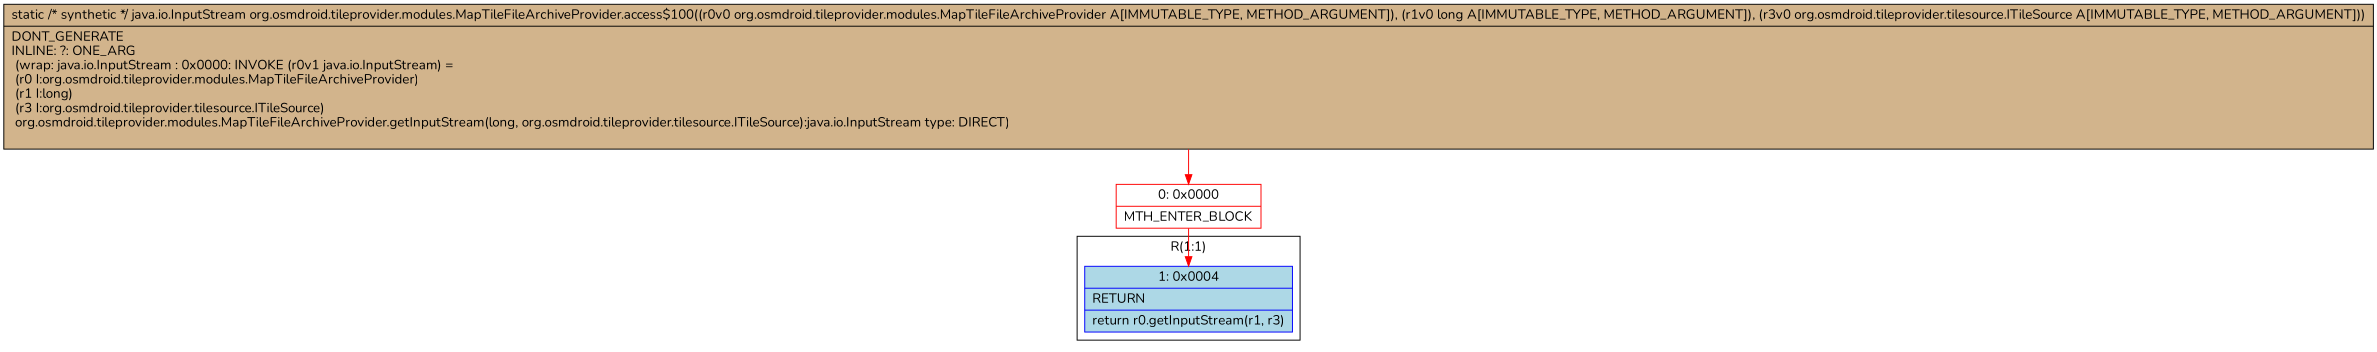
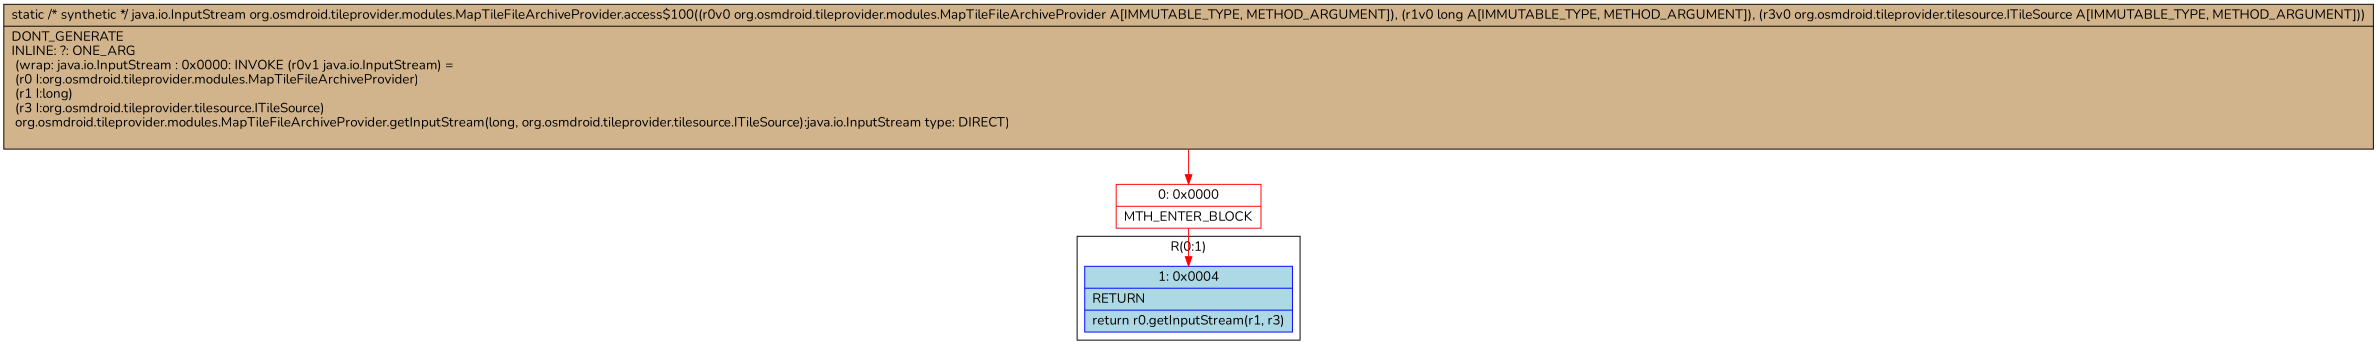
cluster "R(1:1)": label "R(1:1)" -> "R(0:1)"
